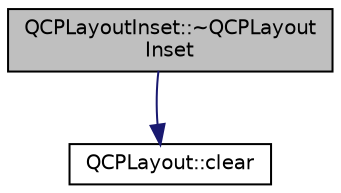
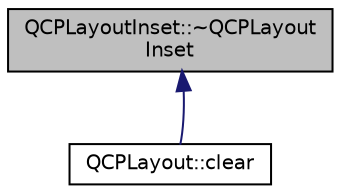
edge "QCPLayoutInset::~QCPLayout Inset" -> "QCPLayout::clear": reversed
